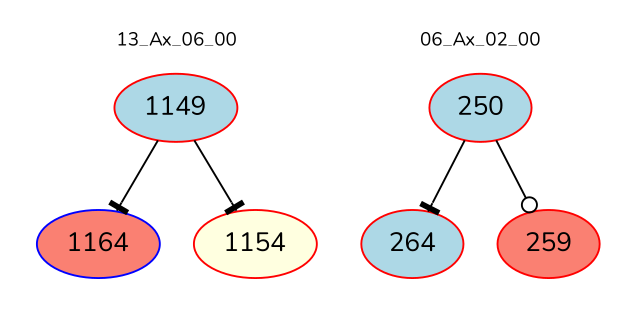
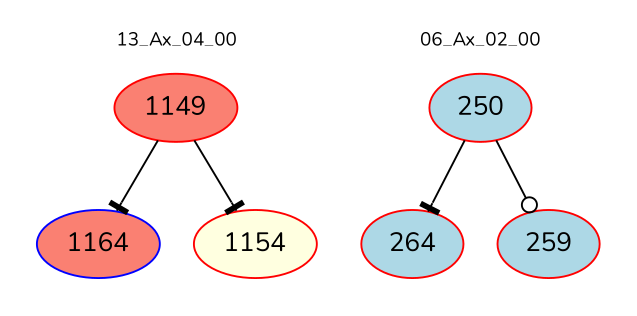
cluster "13_Ax_06_00": label "13_Ax_06_00" -> "13_Ax_04_00"
node "1149": fillcolor lightblue -> salmon
node "259": fillcolor salmon -> lightblue
